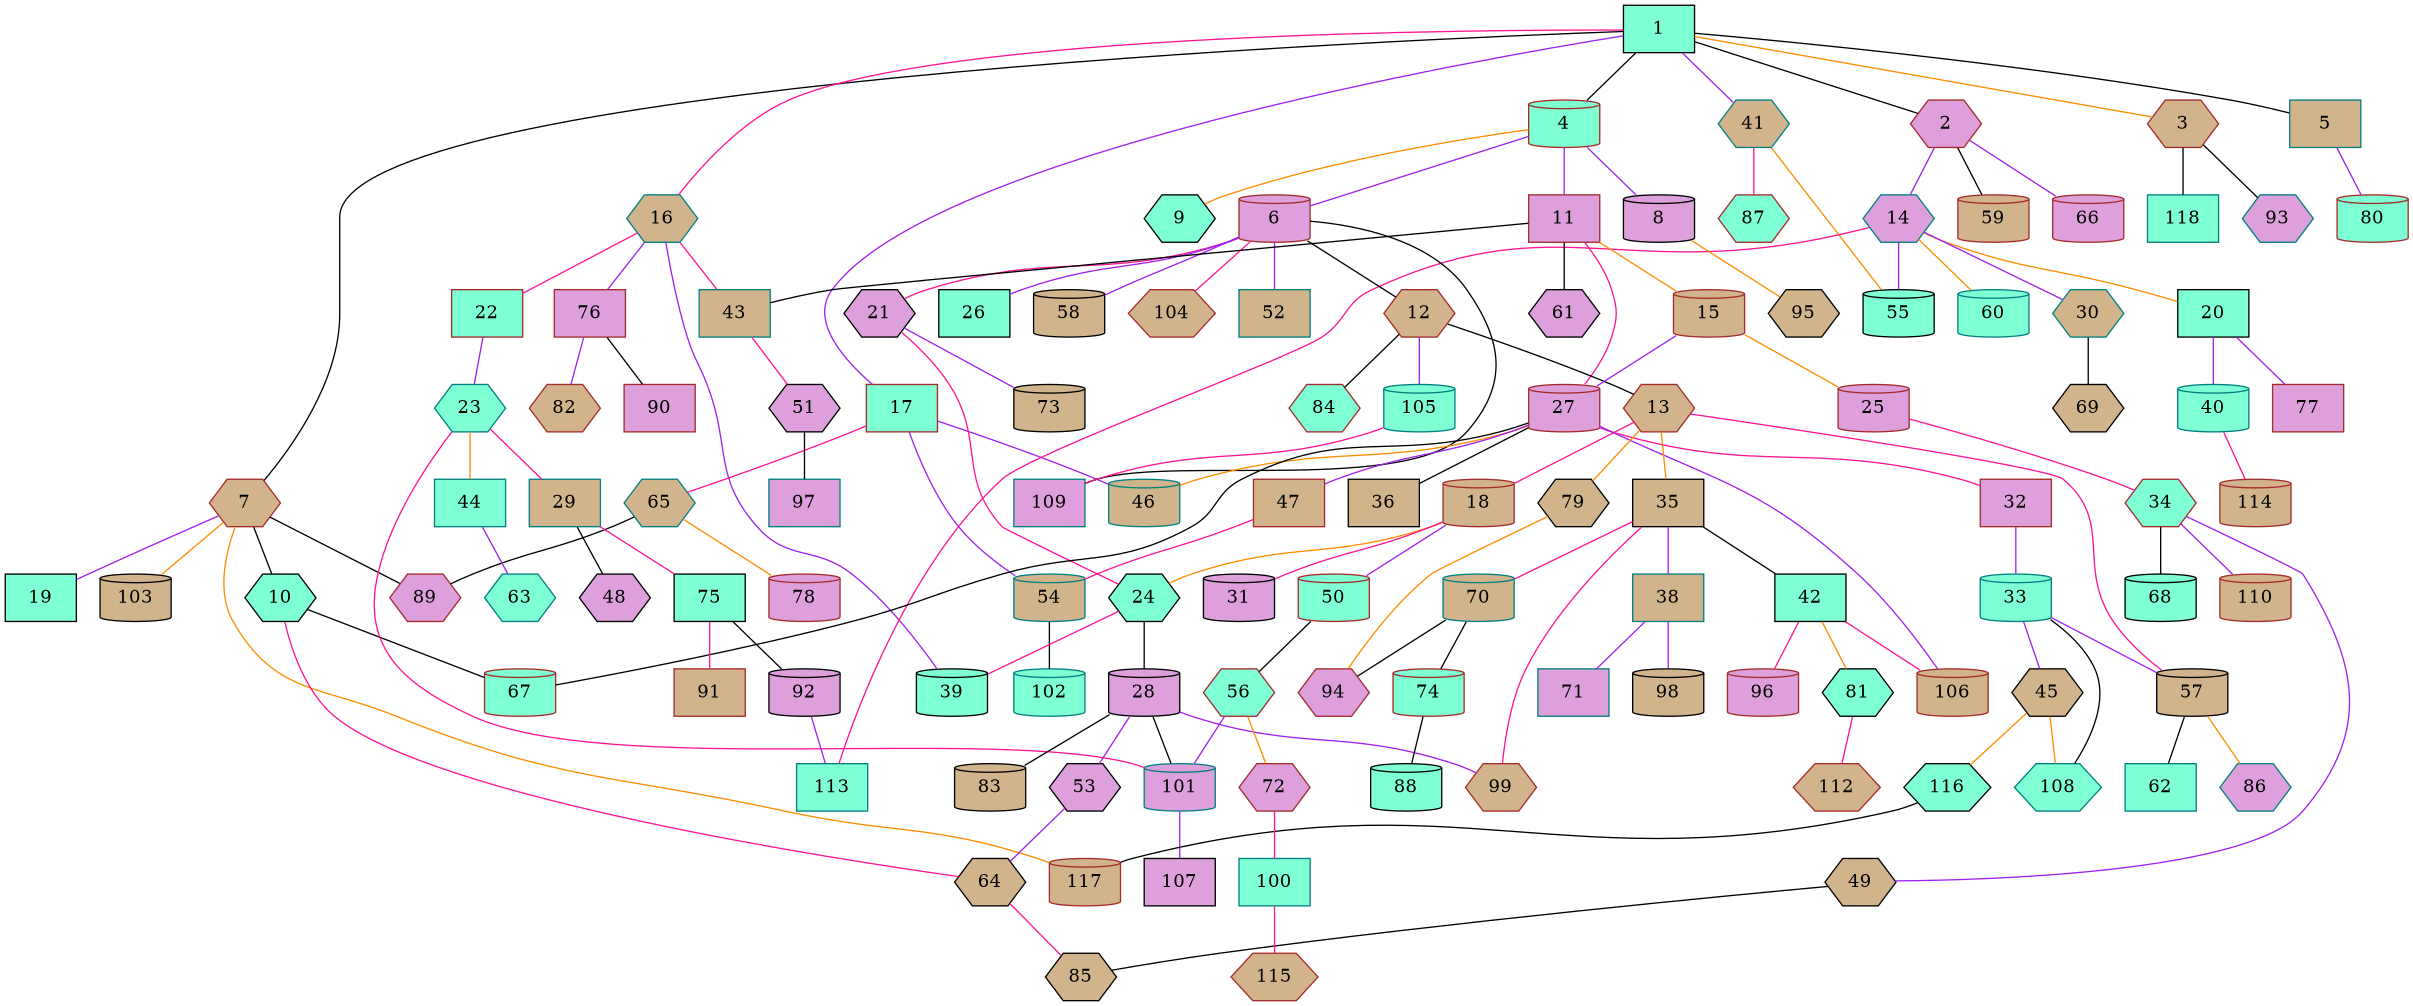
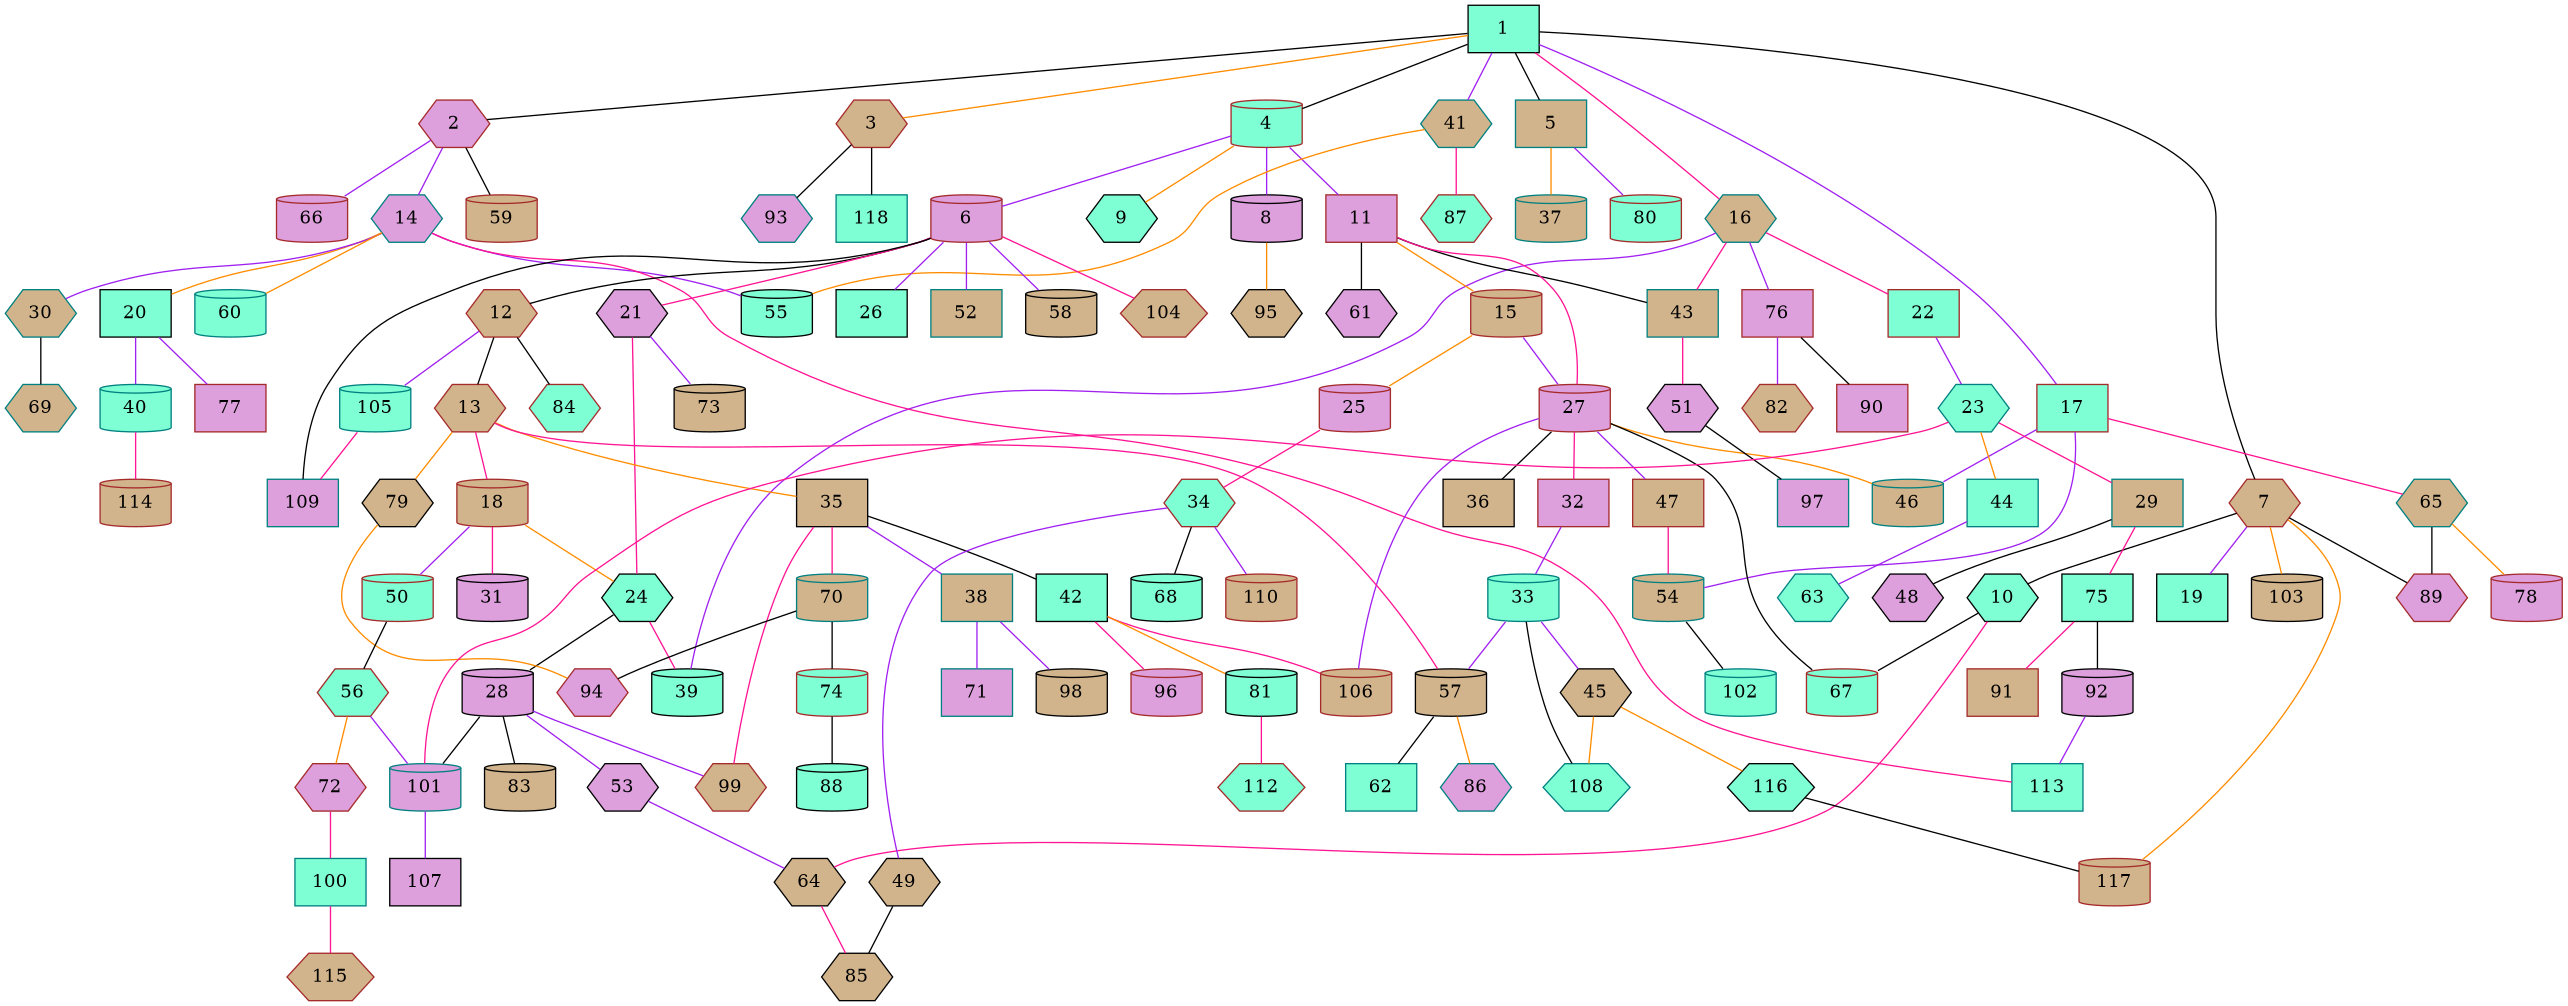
node "37": added
node "69": color black -> teal
node "81": shape hexagon -> cylinder
node "112": fillcolor tan -> aquamarine
